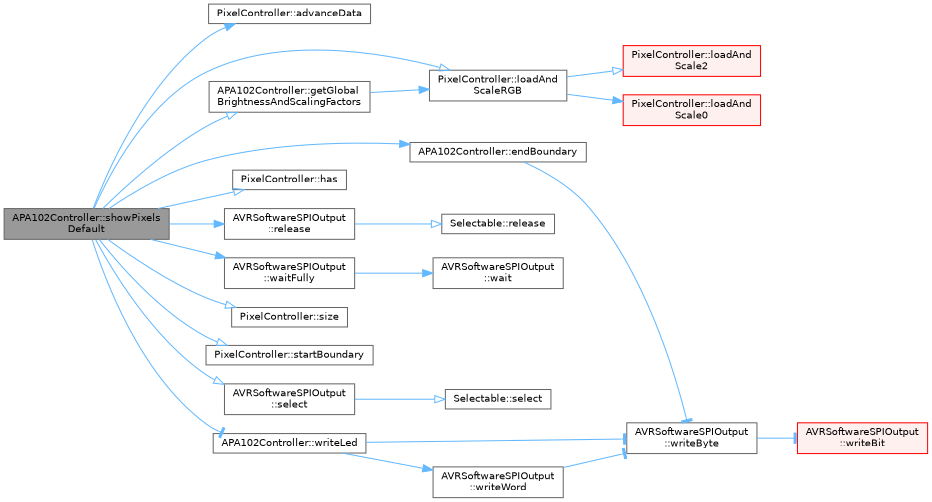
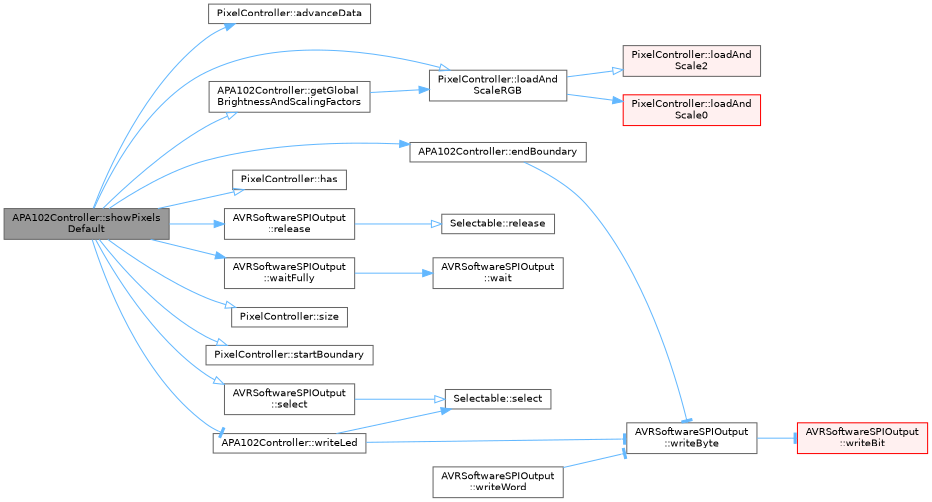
node "PixelController::loadAnd Scale2": color red -> grey40
edge "APA102Controller::writeLed" -> "AVRSoftwareSPIOutput ::writeWord": now "APA102Controller::writeLed" -> "Selectable::select"
